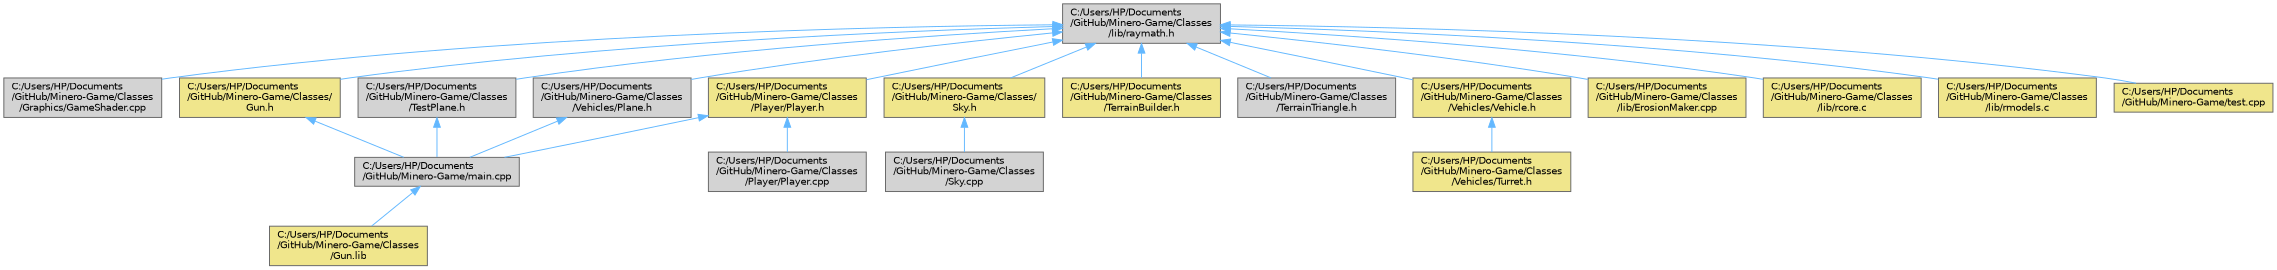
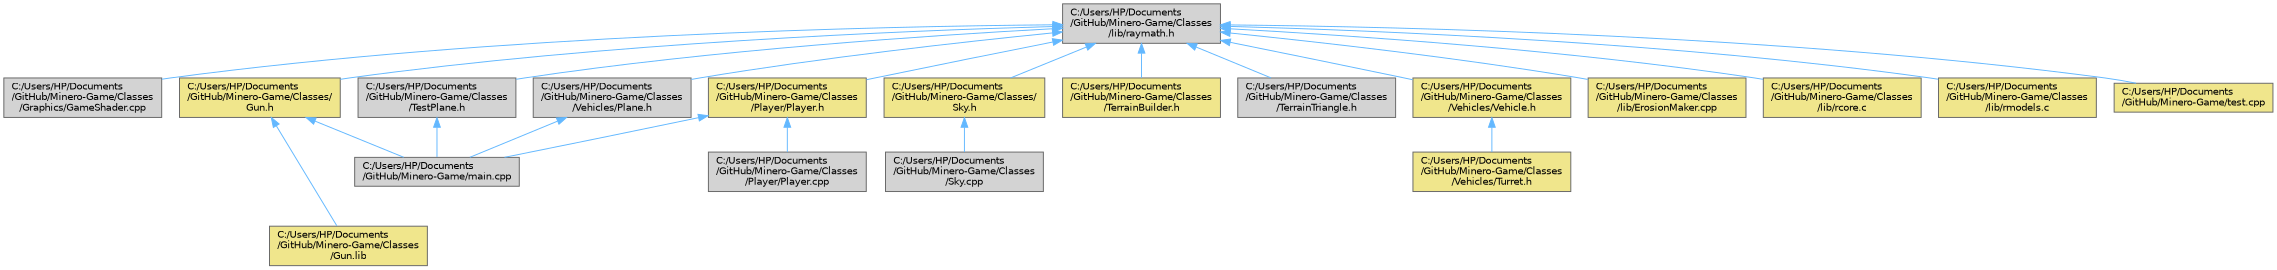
edge "C:/Users/HP/Documents /GitHub/Minero-Game/Classes /Gun.lib" -> "C:/Users/HP/Documents /GitHub/Minero-Game/main.cpp": now "C:/Users/HP/Documents /GitHub/Minero-Game/Classes /Gun.lib" -> "C:/Users/HP/Documents /GitHub/Minero-Game/Classes/ Gun.h"
